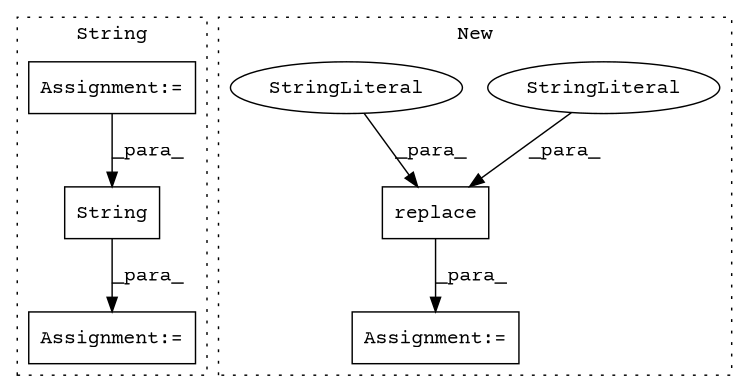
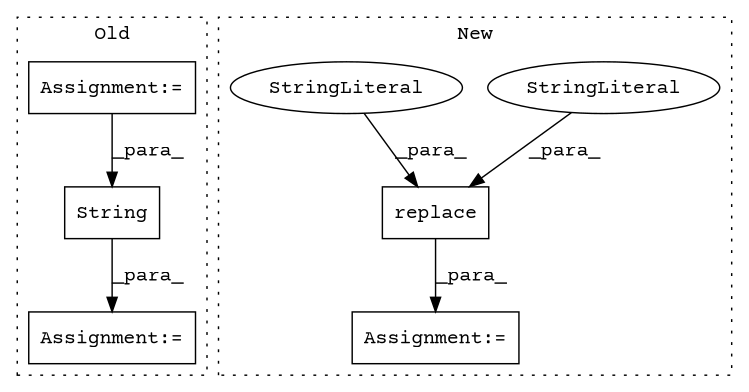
cluster "String": label "String" -> "Old"
